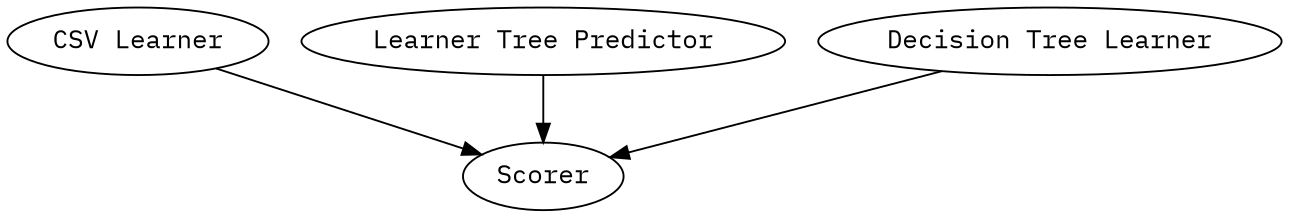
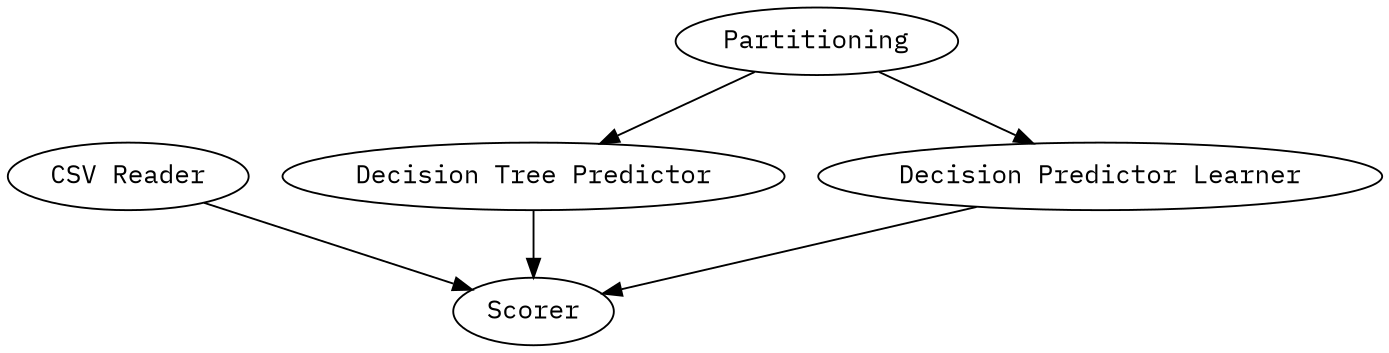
node "CSV Learner": label "CSV Learner" -> "CSV Reader"
node "Learner Tree Predictor": label "Learner Tree Predictor" -> "Decision Tree Predictor"
node "Partitioning": added
node "Decision Tree Learner": label "Decision Tree Learner" -> "Decision Predictor Learner"
